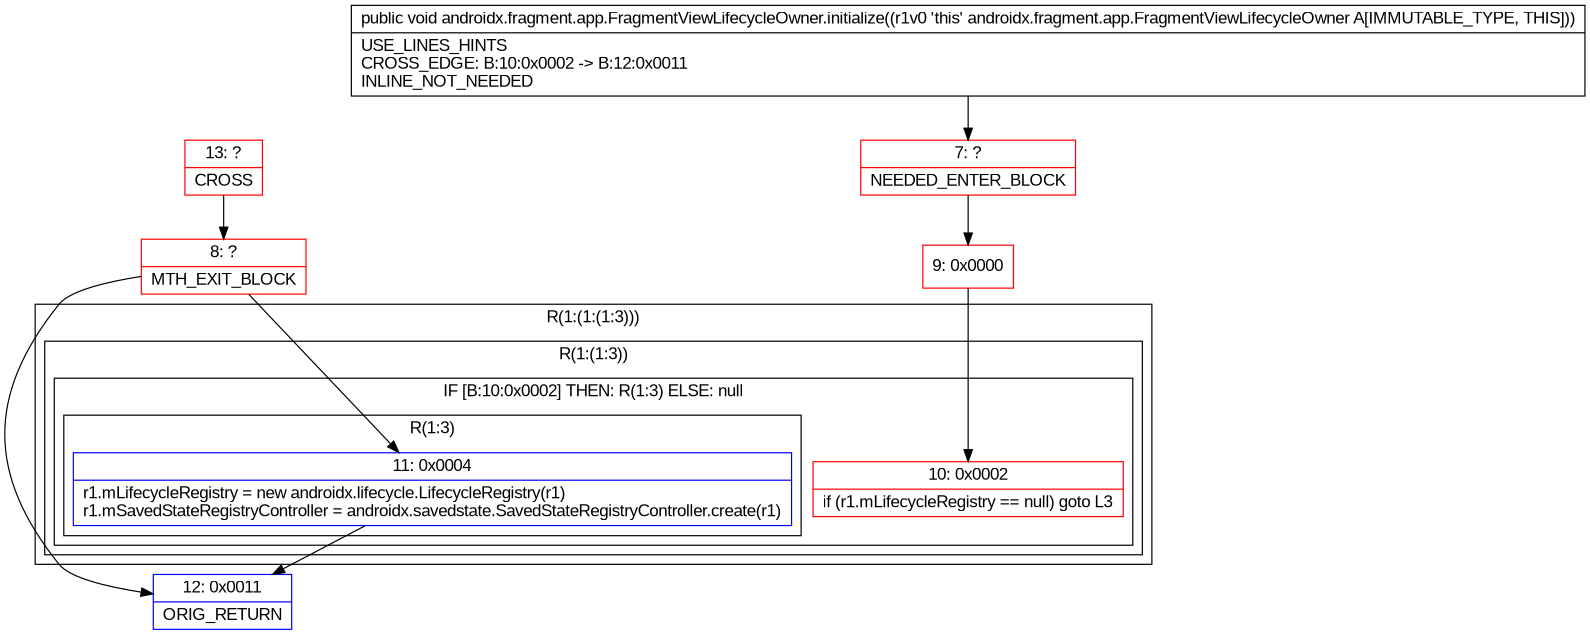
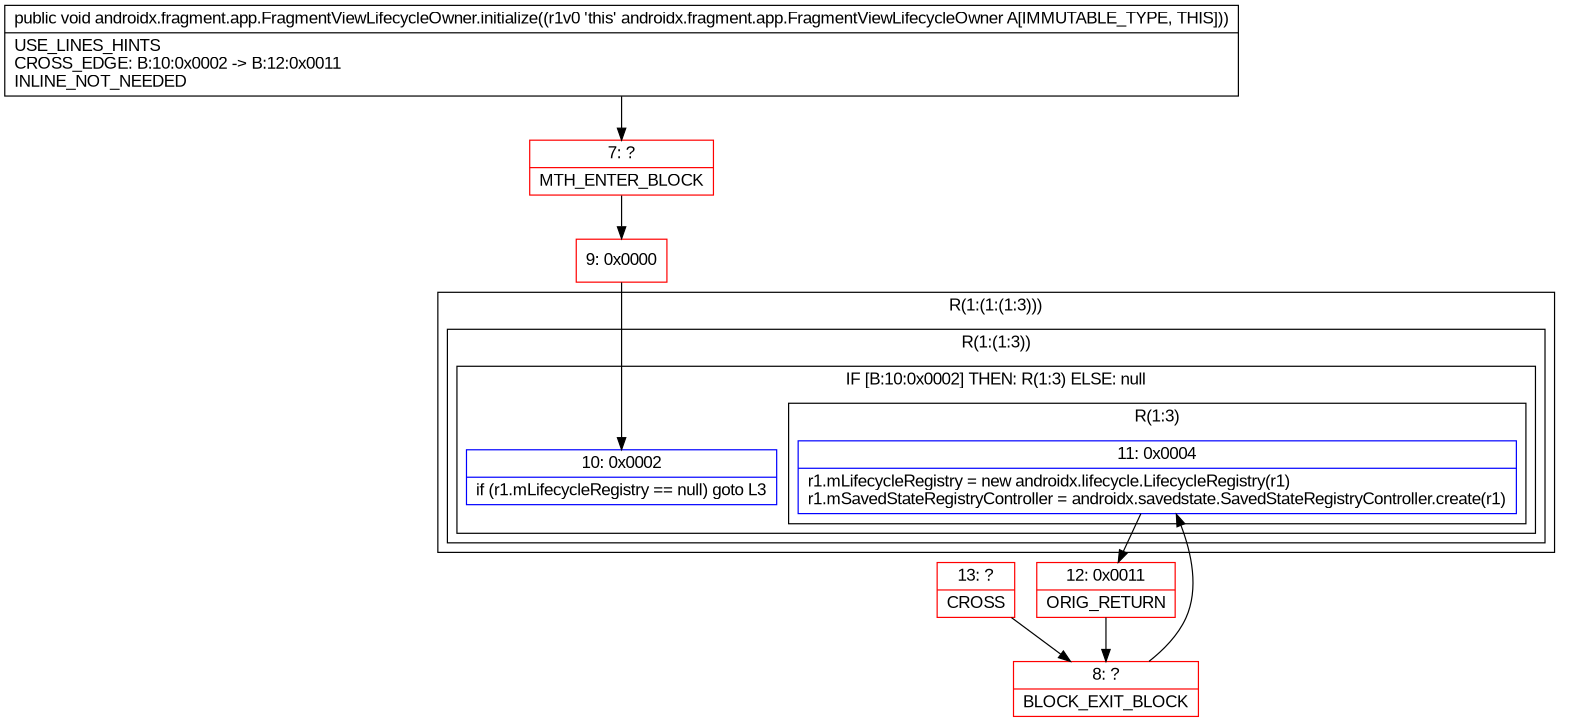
node "7: ?": text "NEEDED_ENTER_BLOCK" -> "MTH_ENTER_BLOCK"
node "8: ?": text "MTH_EXIT_BLOCK" -> "BLOCK_EXIT_BLOCK"
edge "8: ?" -> "12: 0x0011": reversed
node "10: 0x0002": color red -> blue
node "12: 0x0011": color blue -> red
